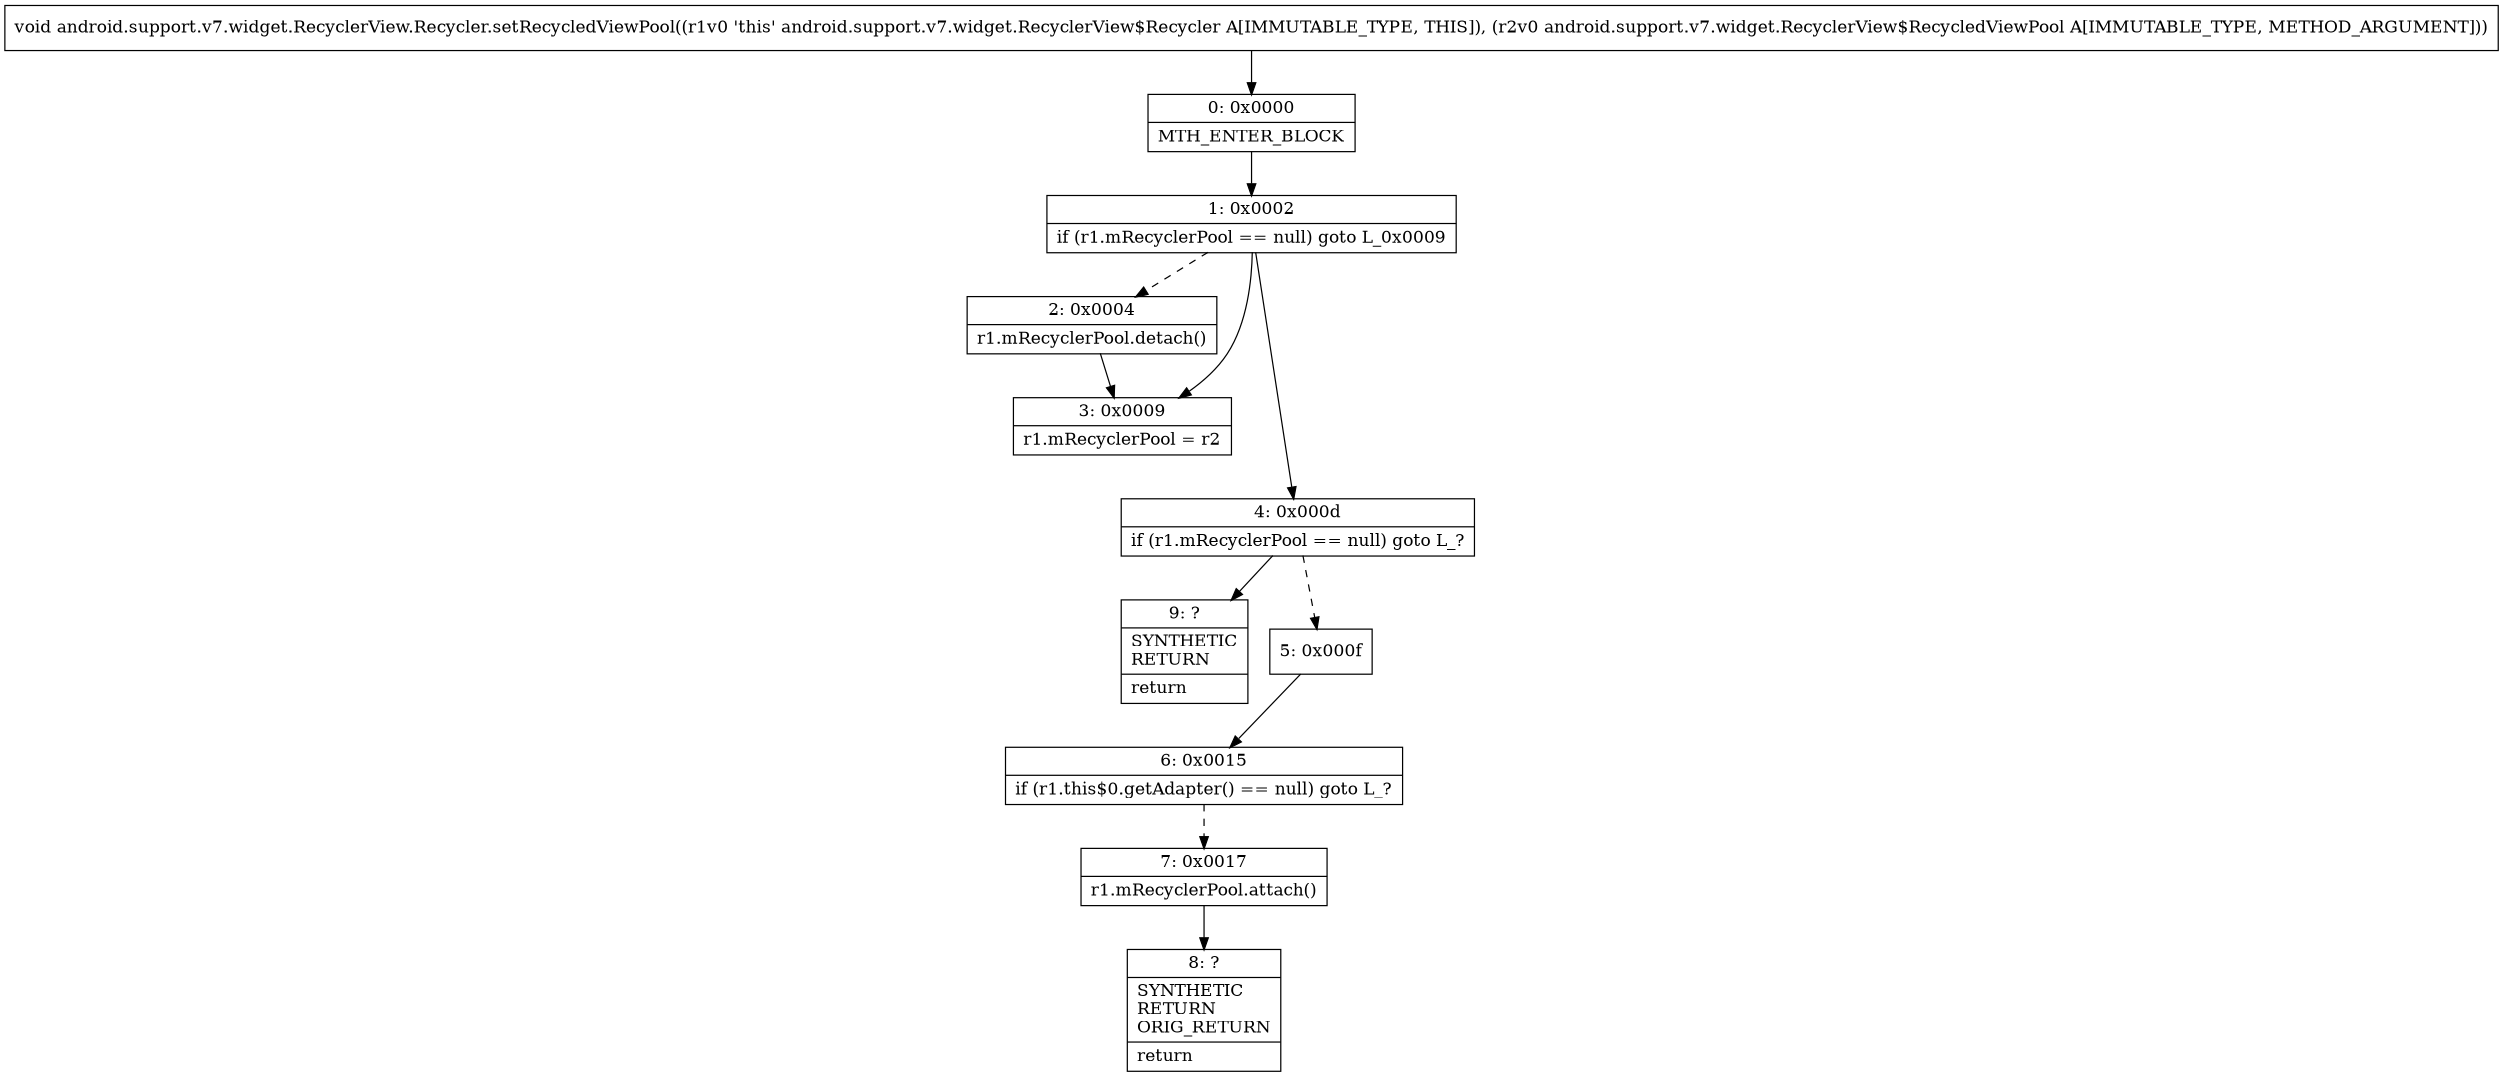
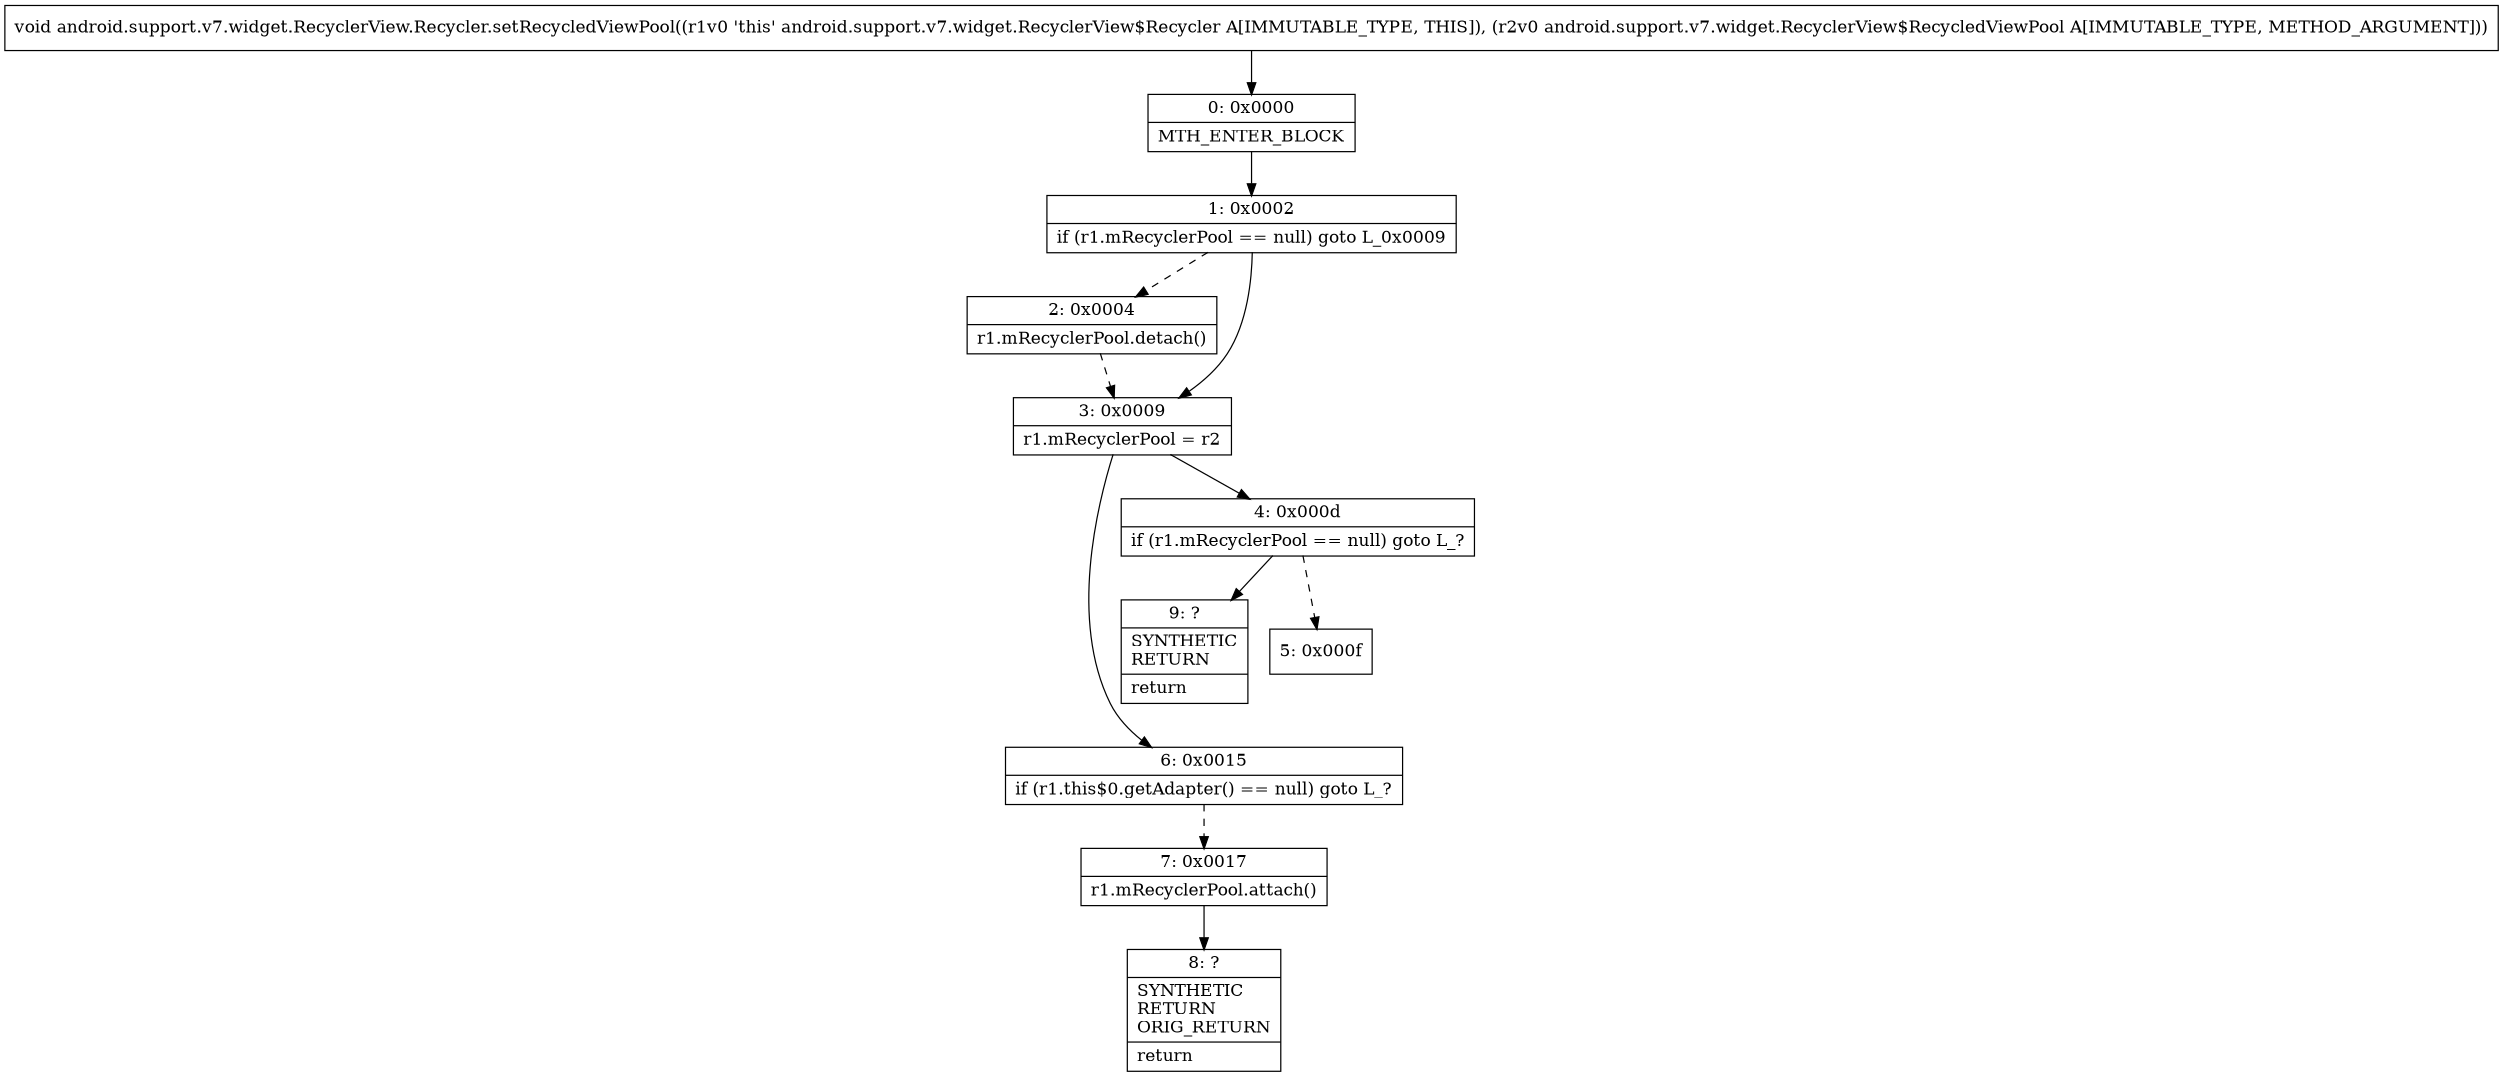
edge "2: 0x0004" -> "3: 0x0009": style solid -> dashed
edge "1: 0x0002" -> "4: 0x000d": now "3: 0x0009" -> "4: 0x000d"
edge "5: 0x000f" -> "6: 0x0015": now "3: 0x0009" -> "6: 0x0015"
